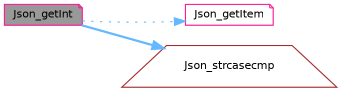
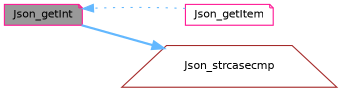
edge "Json_getInt" -> "Json_getItem": reversed
